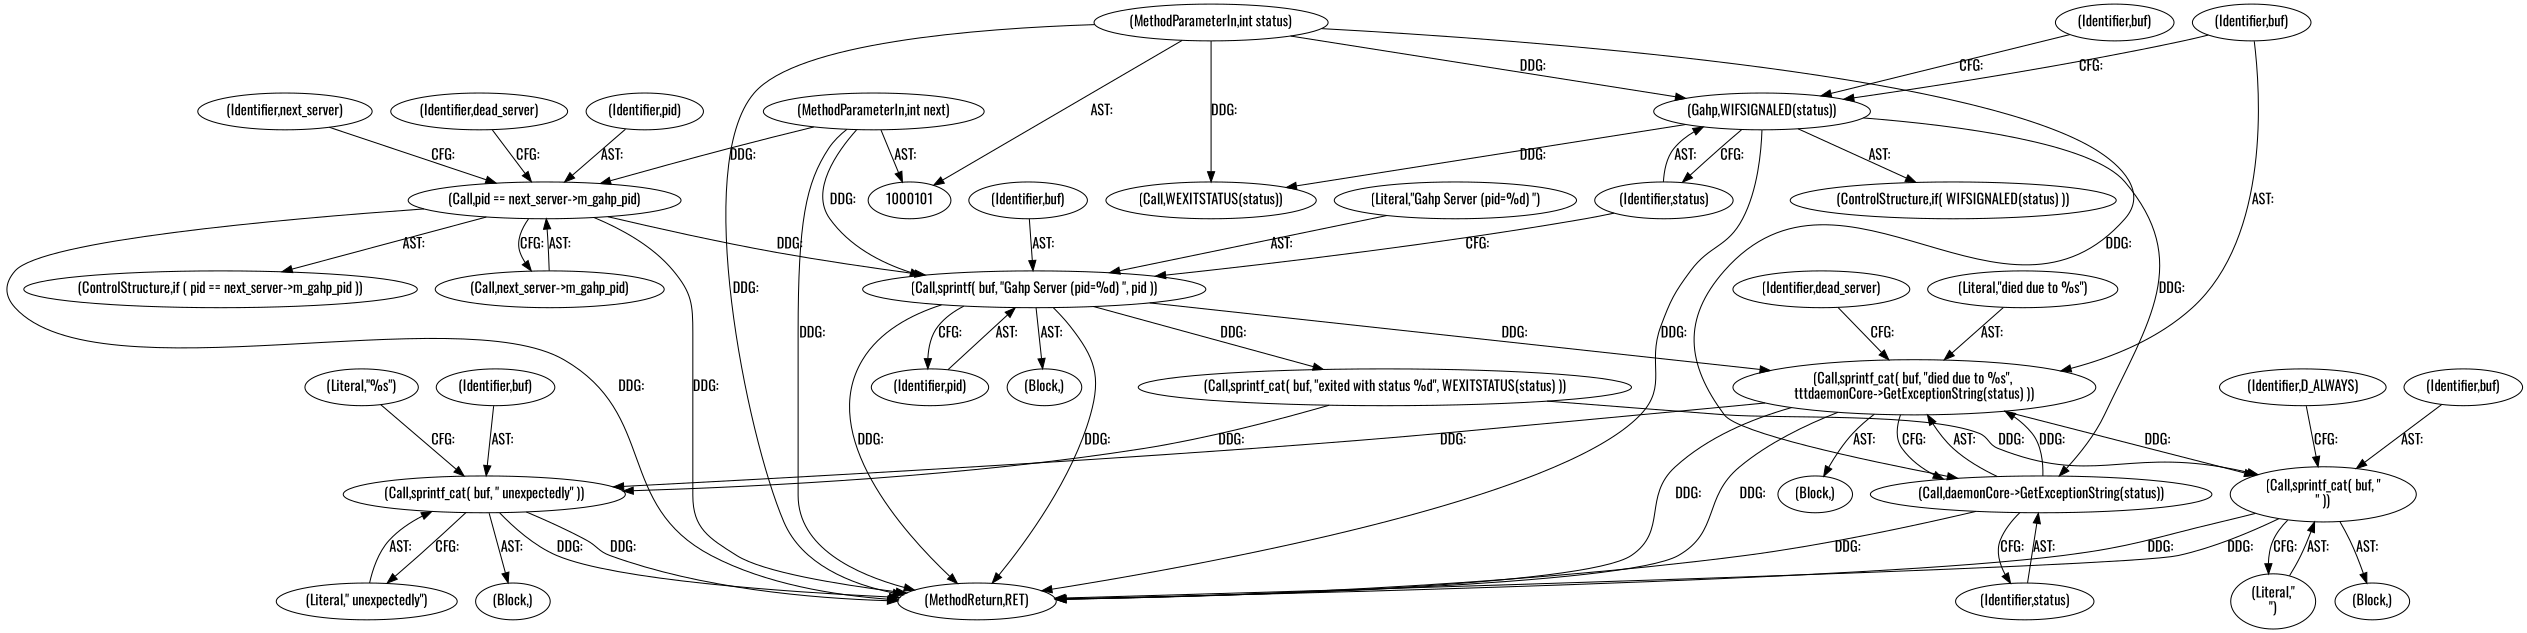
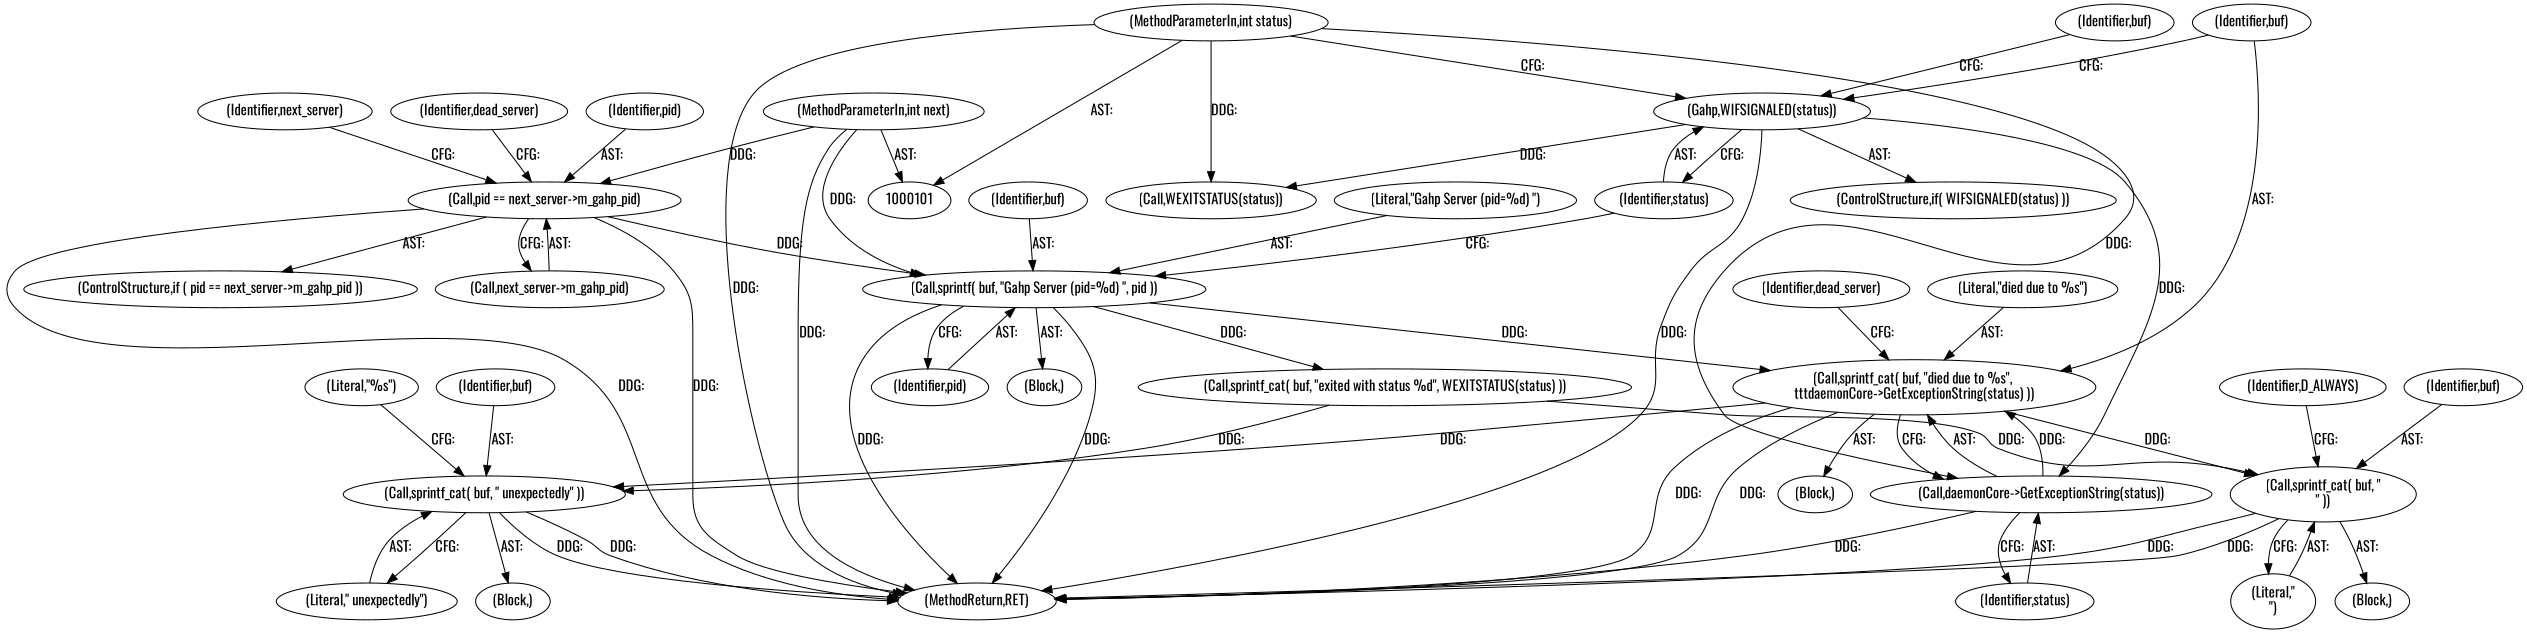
edge "(MethodParameterIn,int status)" -> "(Gahp,WIFSIGNALED(status))": label "DDG: " -> "CFG: "
